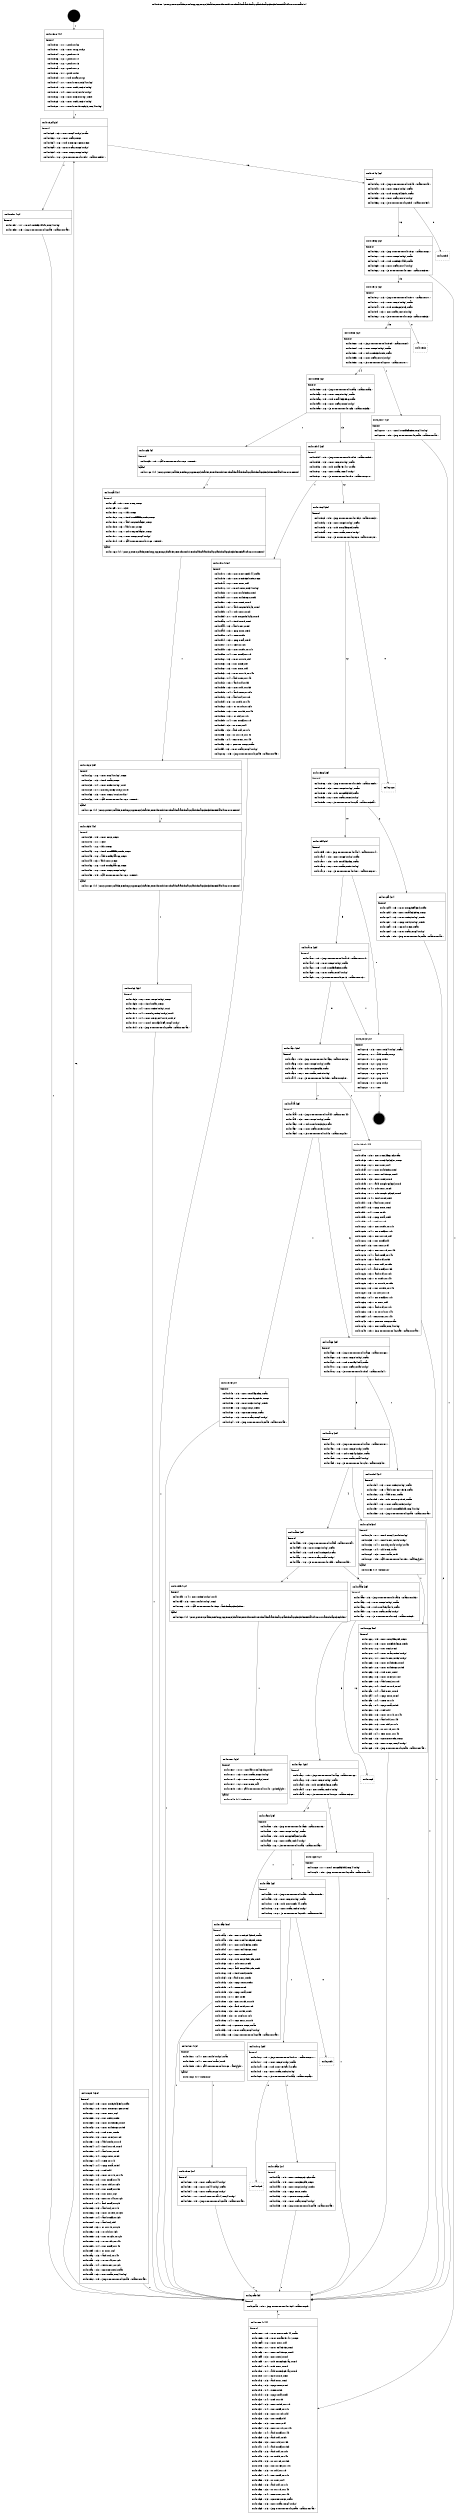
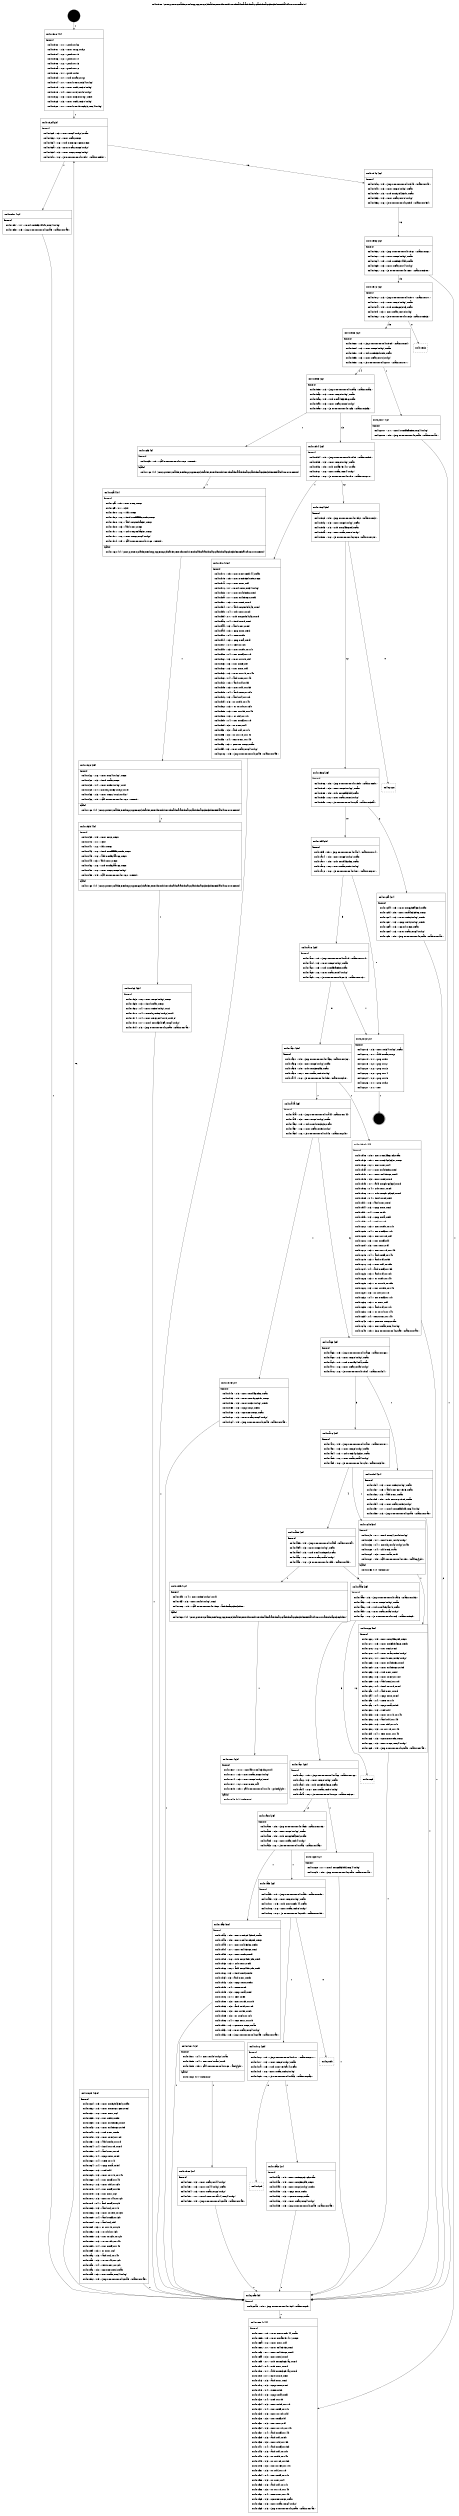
node "0x40205d": removed
edge "0x401ee0 [144]" -> "0x4020a9 [5]": reversed
